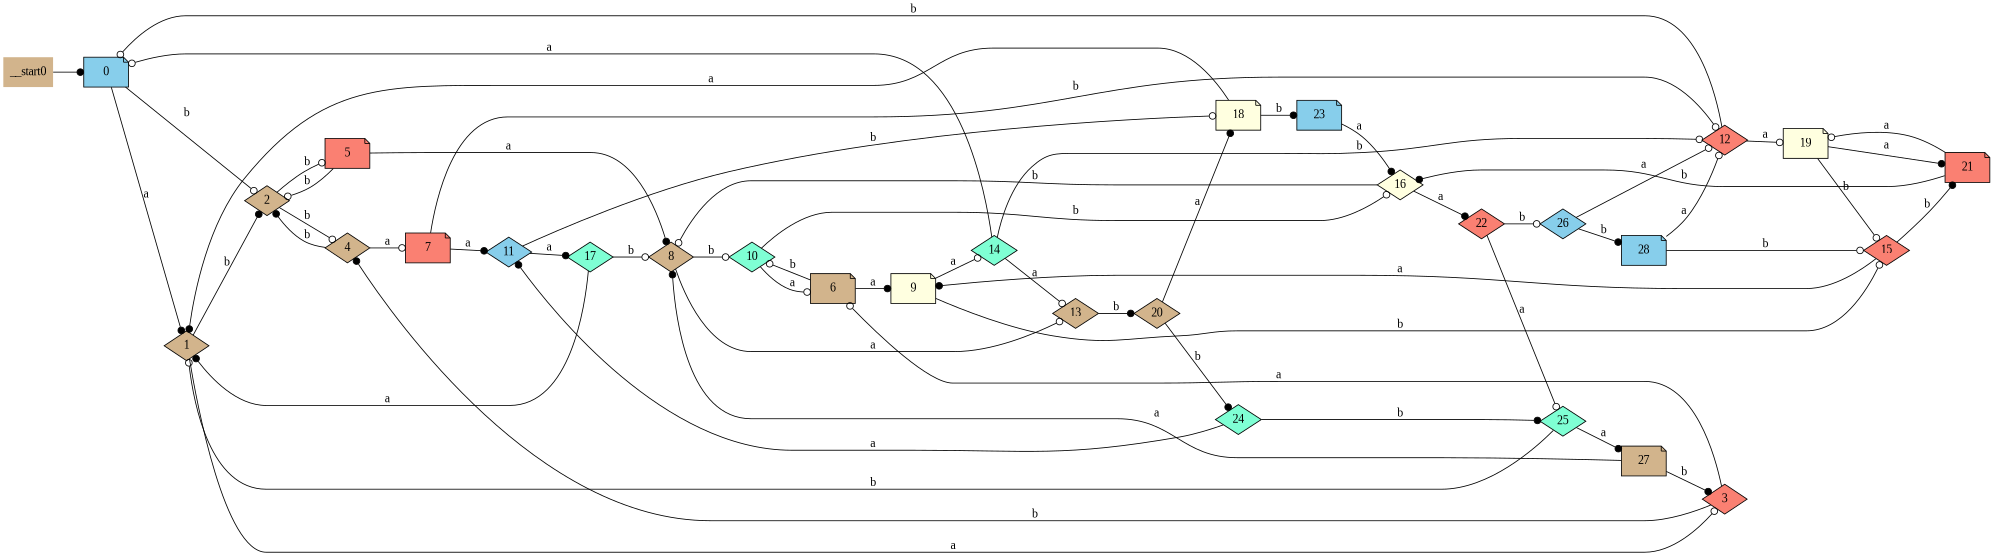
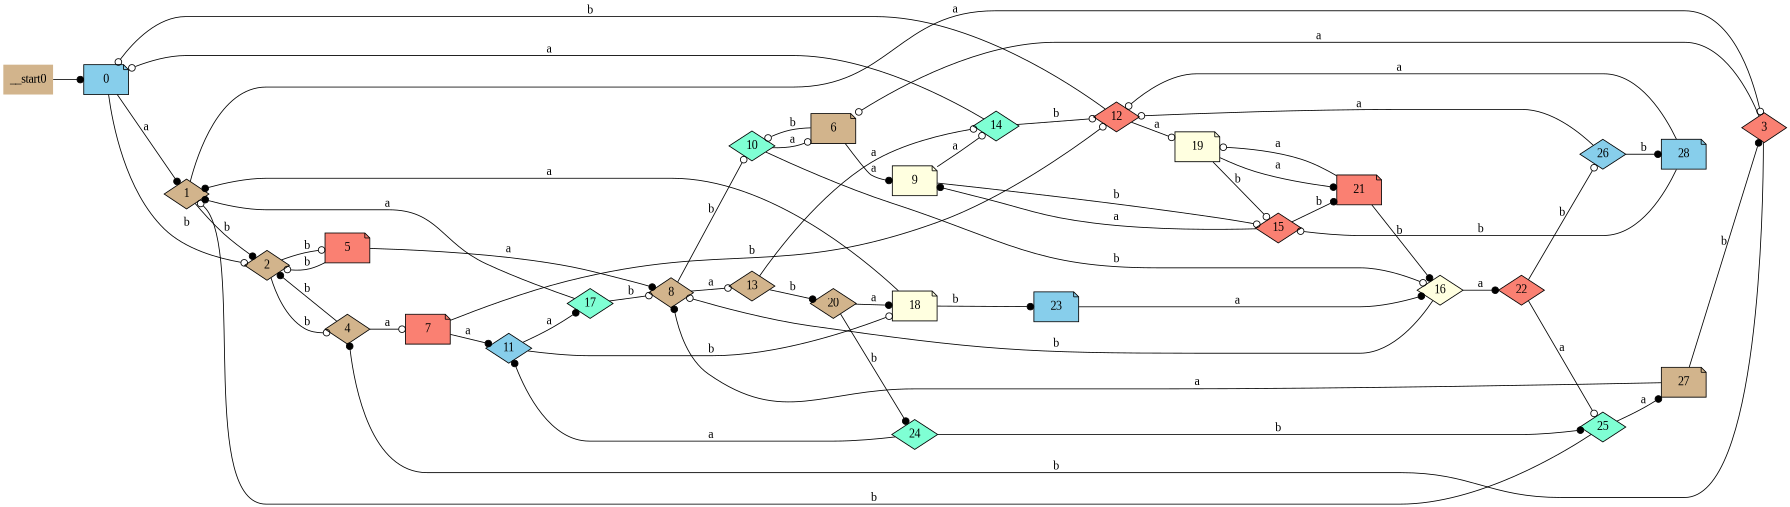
edge "14" -> "13": reversed
